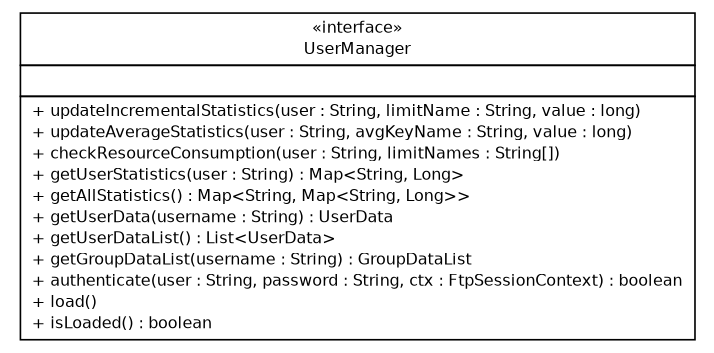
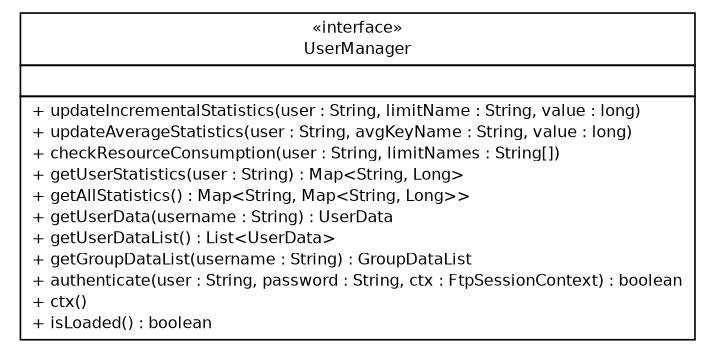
node "UserManager": text "+ load()" -> "+ ctx()"
